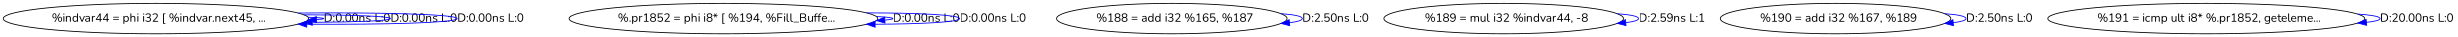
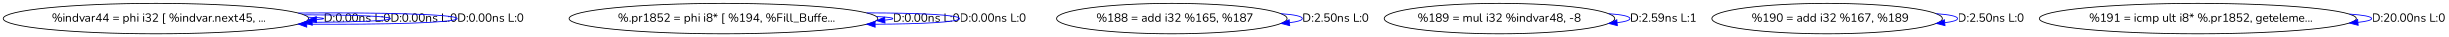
node "%189 = mul i32 %indvar44, -8": label "%189 = mul i32 %indvar44, -8" -> "%189 = mul i32 %indvar48, -8"
